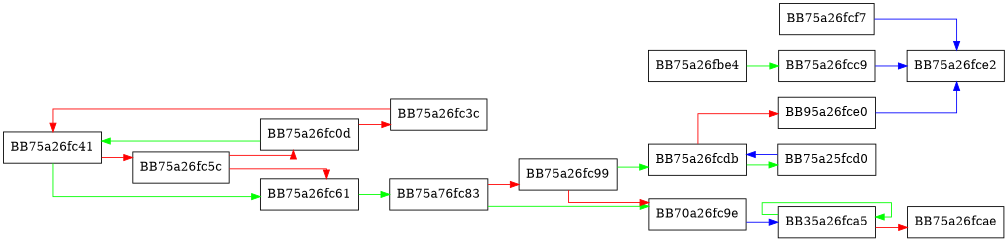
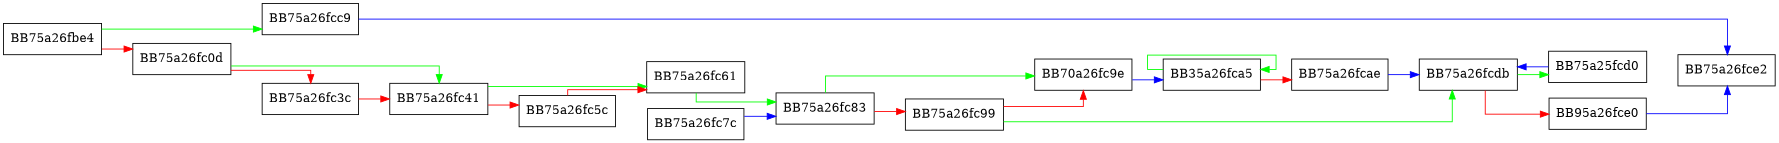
node "BB75a26fcf7": removed
edge "BB75a26fcae" -> "BB75a26fcdb": added
node "BB75a26fc7c": added
edge "BB75a26fc5c" -> "BB75a26fc0d": now "BB75a26fbe4" -> "BB75a26fc0d"
node "BB75a76fc83": label "BB75a76fc83" -> "BB75a26fc83"
